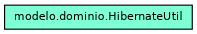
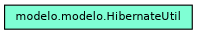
node "modelo.dominio.HibernateUtil": label "modelo.dominio.HibernateUtil" -> "modelo.modelo.HibernateUtil"
